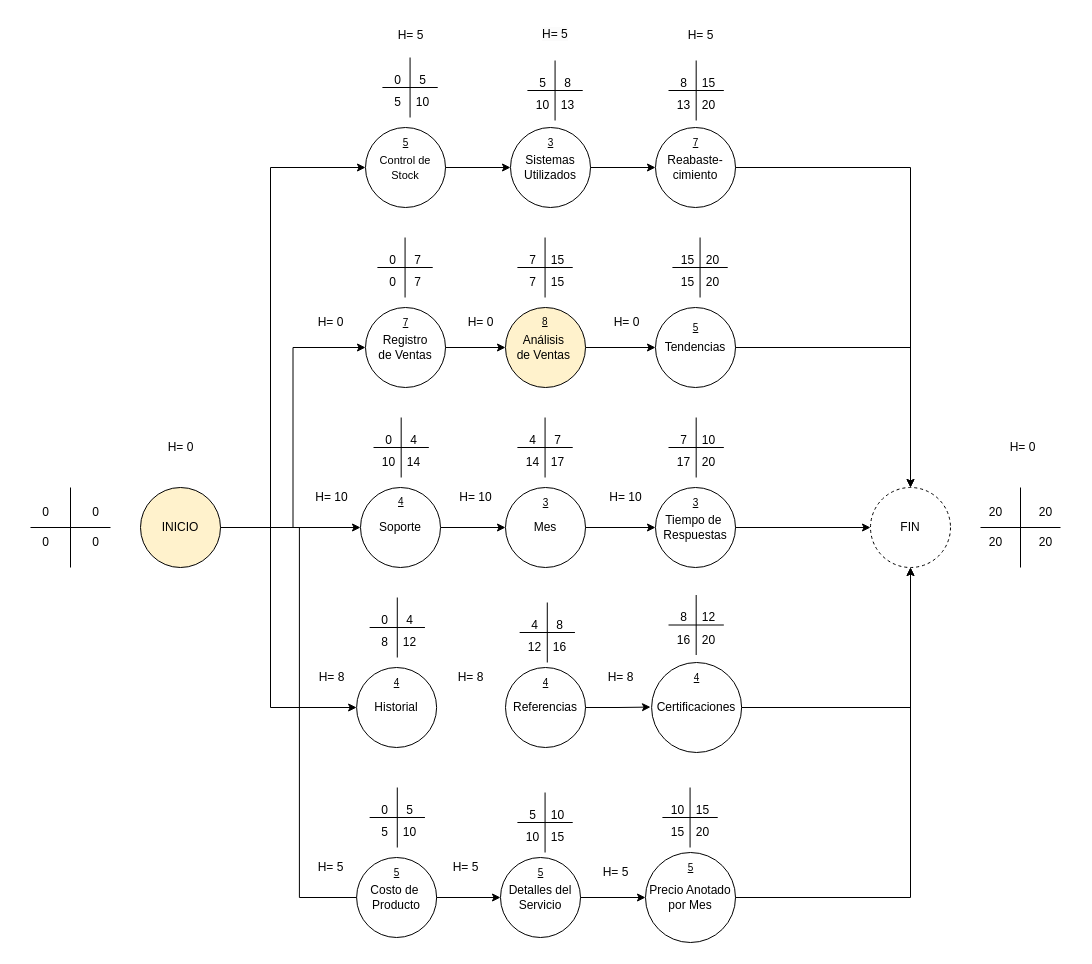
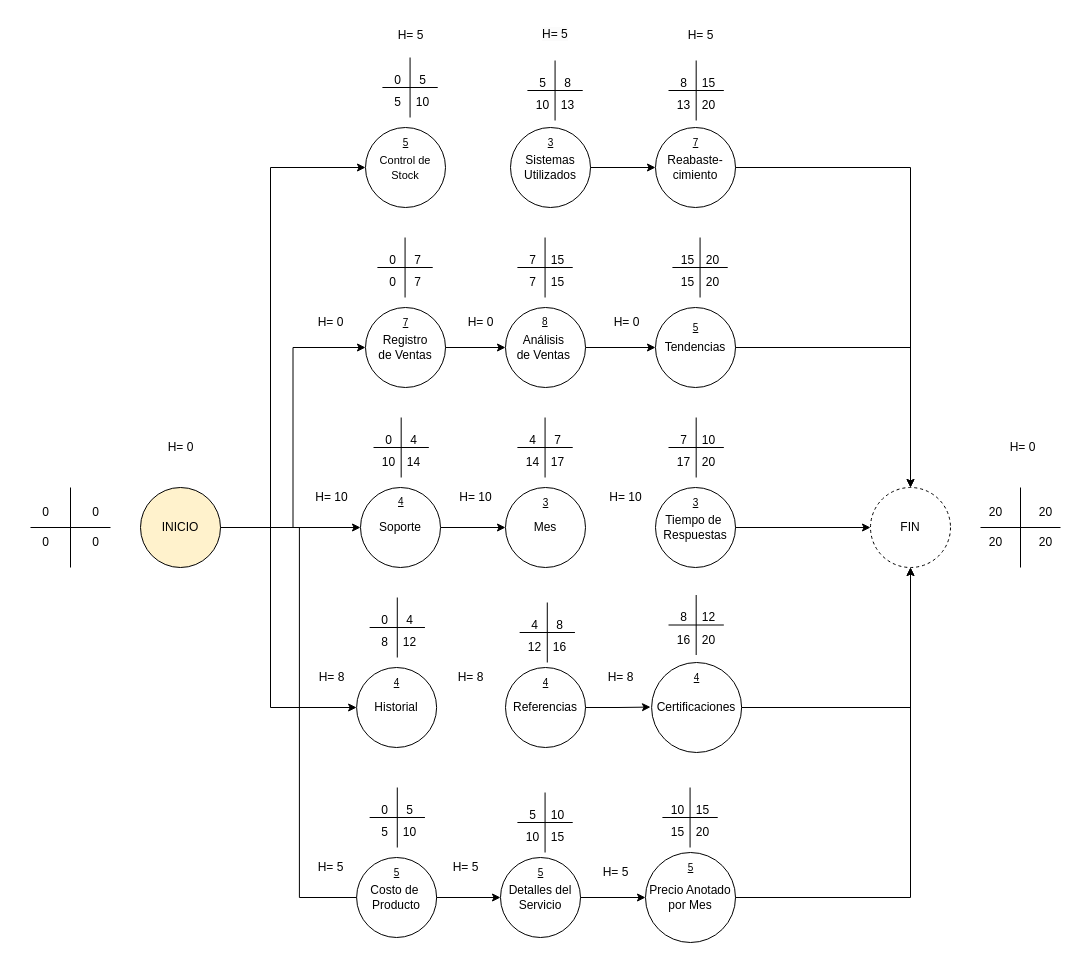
edge "Control de Stock" -> "Sistemas Utilizados": removed
node "Análisis de Ventas": fillcolor #fff2cc -> #ffffff
edge "Mes" -> "Tiempo de Respuestas": removed
